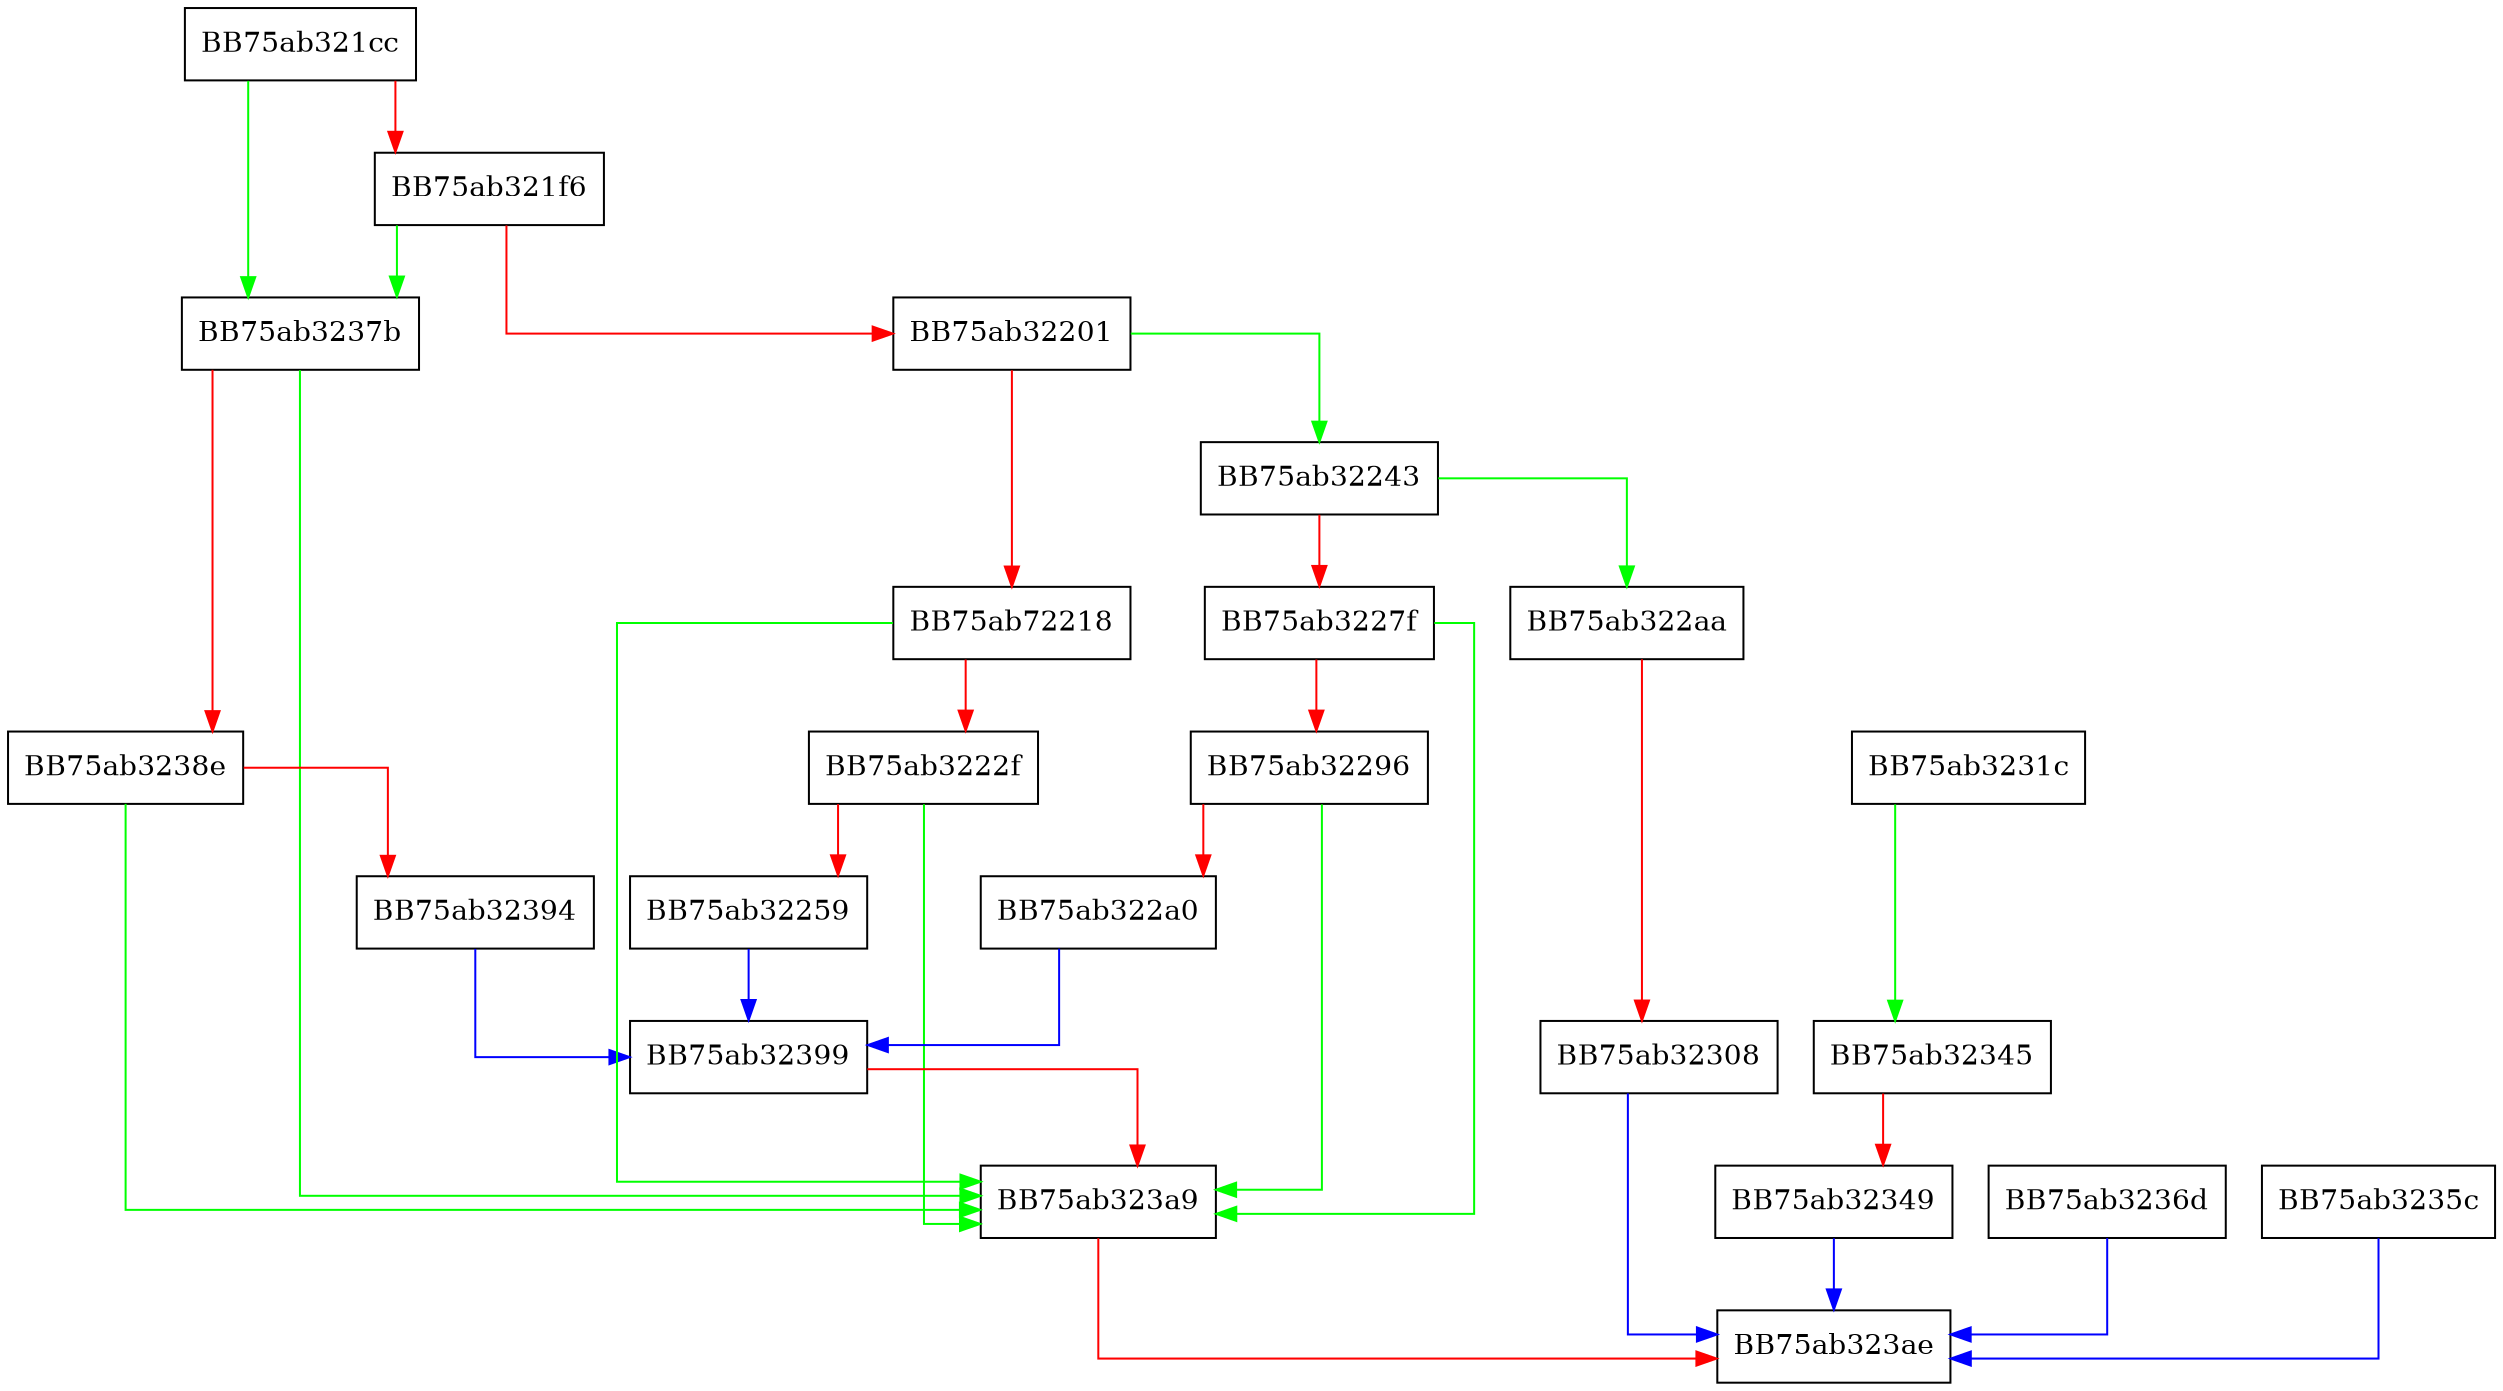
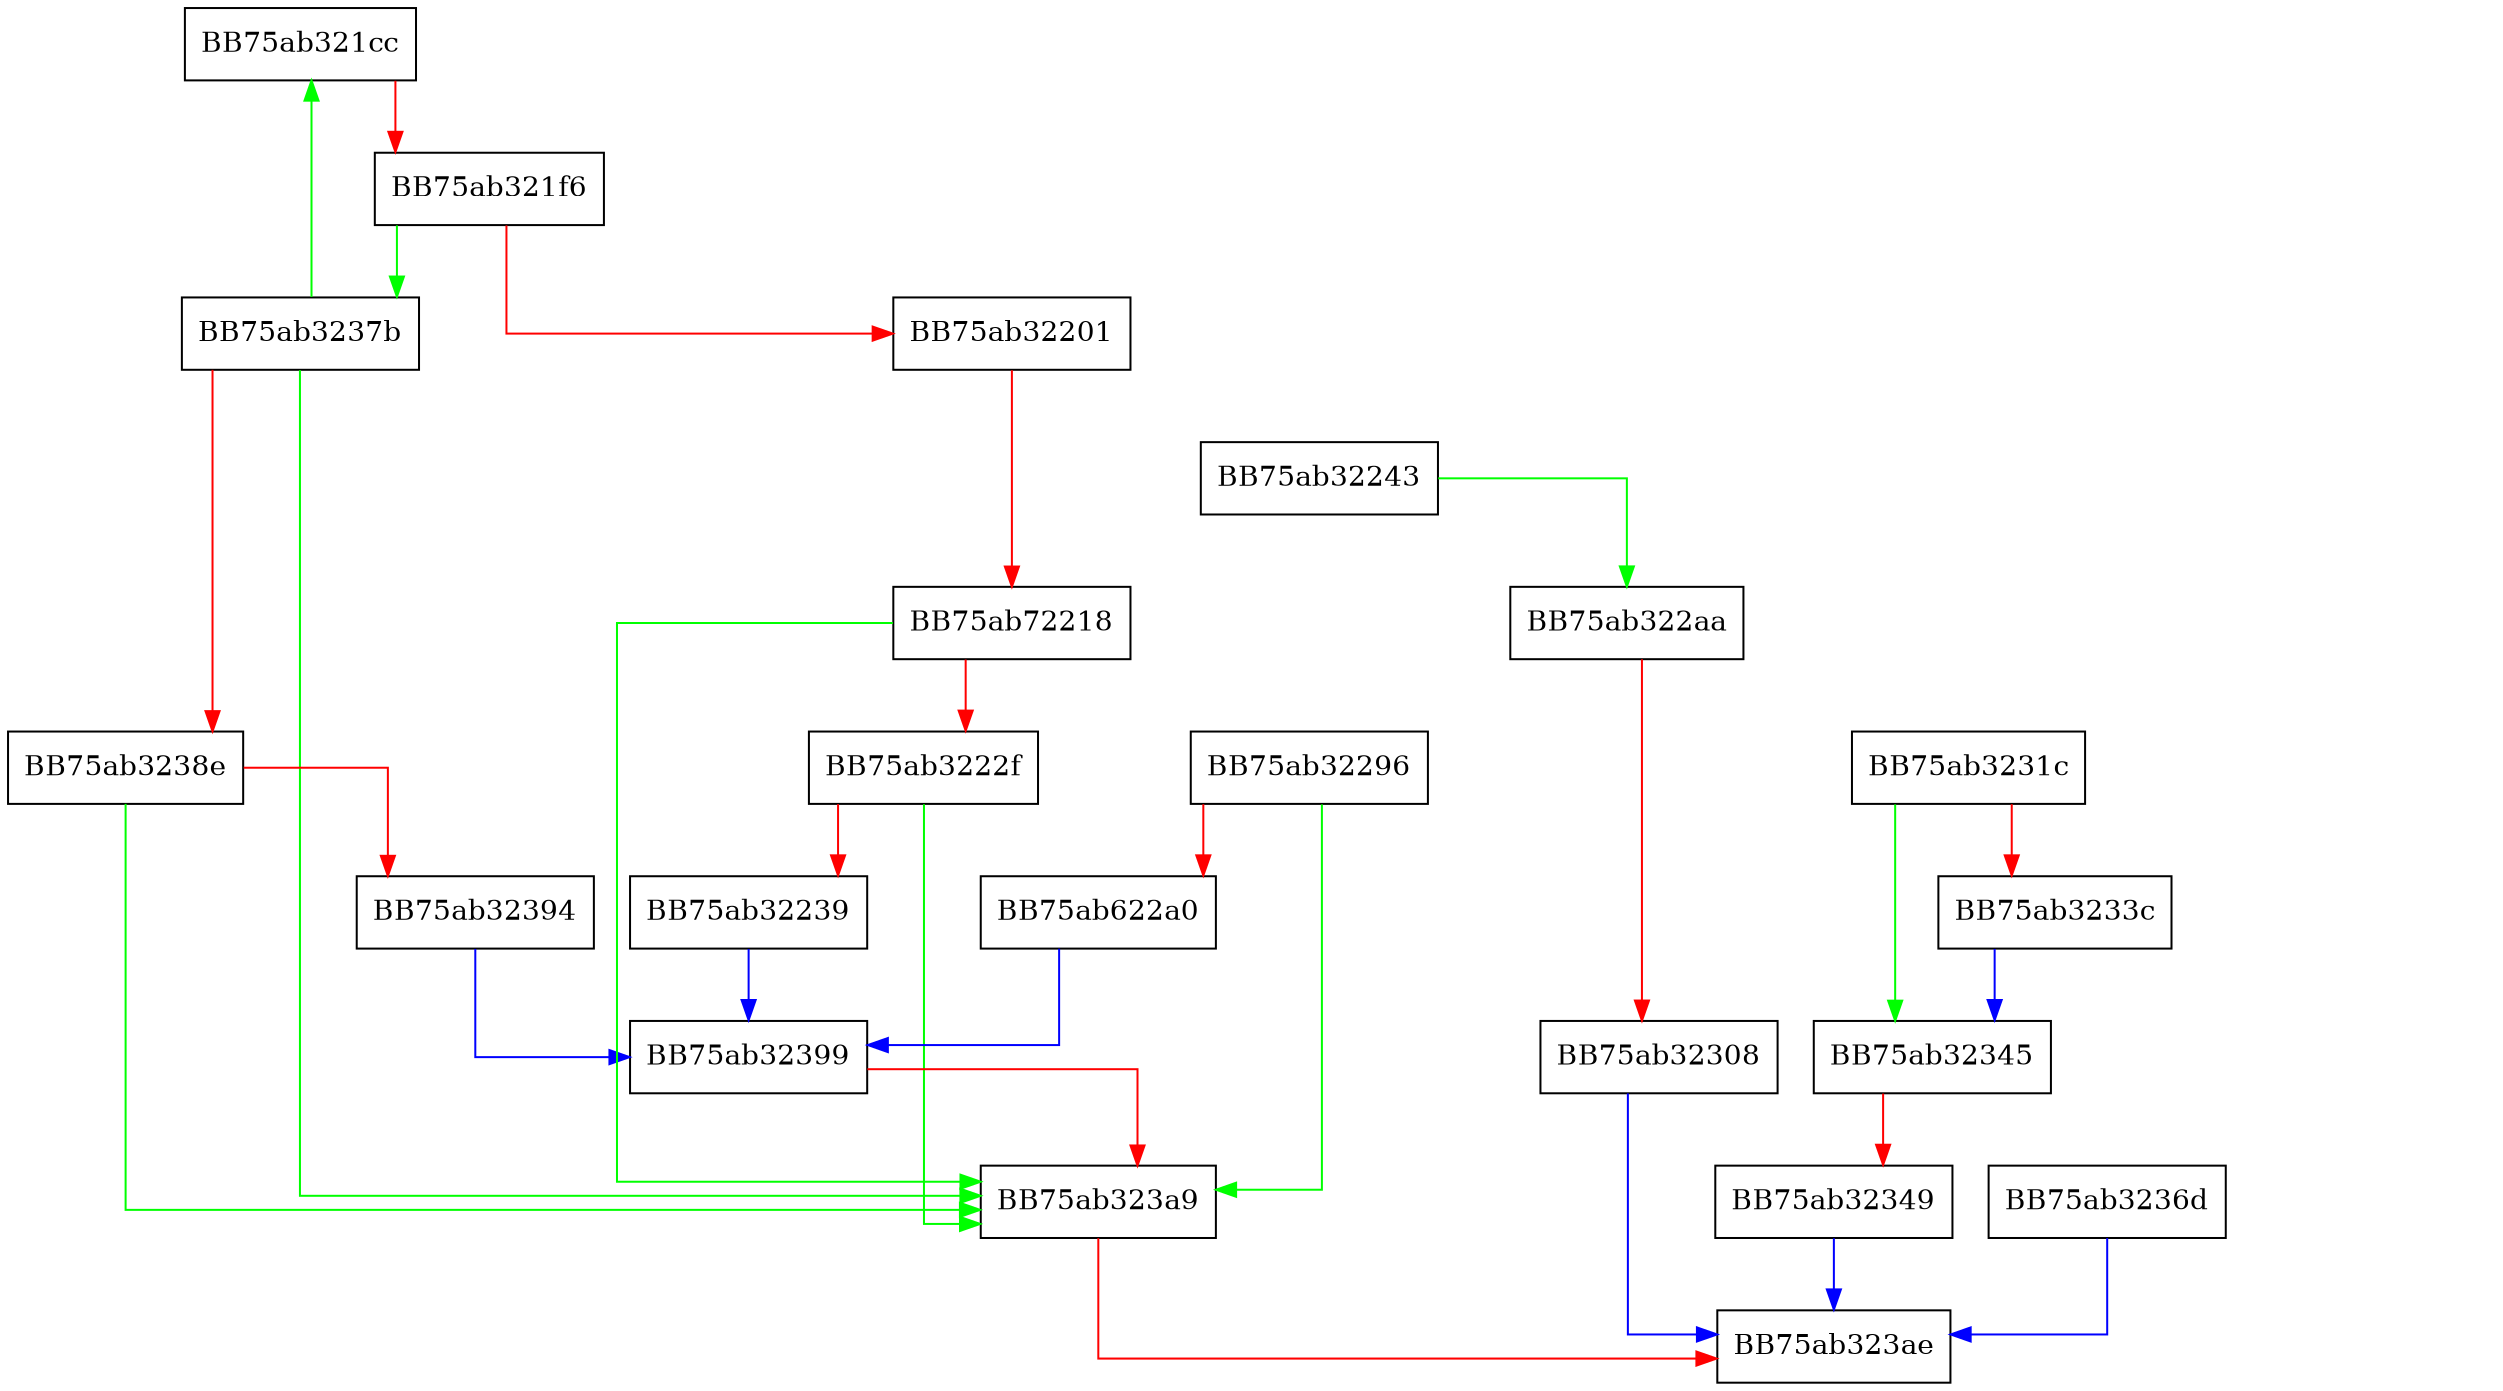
edge "BB75ab321cc" -> "BB75ab3237b": reversed
edge "BB75ab32201" -> "BB75ab32243": removed
node "BB75ab3227f": removed
node "BB75ab32259": label "BB75ab32259" -> "BB75ab32239"
node "BB75ab322a0": label "BB75ab322a0" -> "BB75ab622a0"
node "BB75ab3233c": added
node "BB75ab3235c": removed
